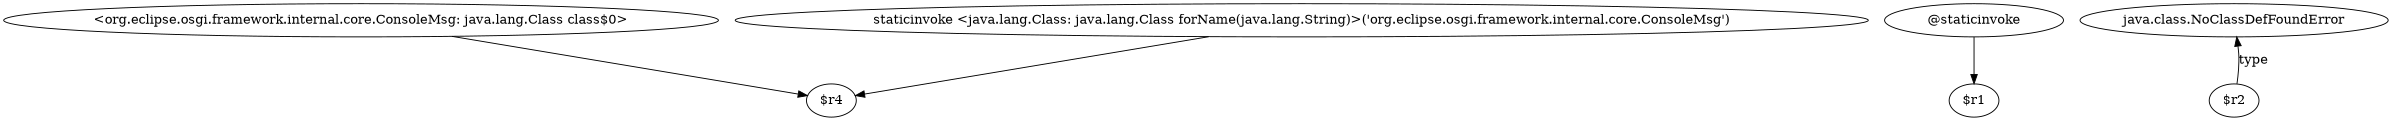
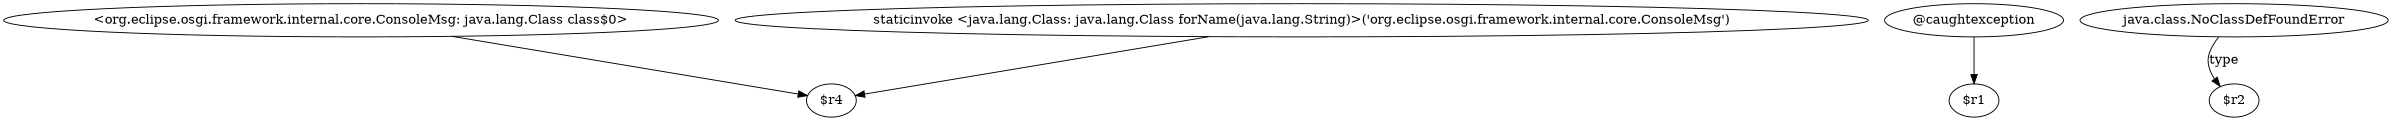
node "@staticinvoke": label "@staticinvoke" -> "@caughtexception"
edge "$r2" -> "java.class.NoClassDefFoundError": reversed
